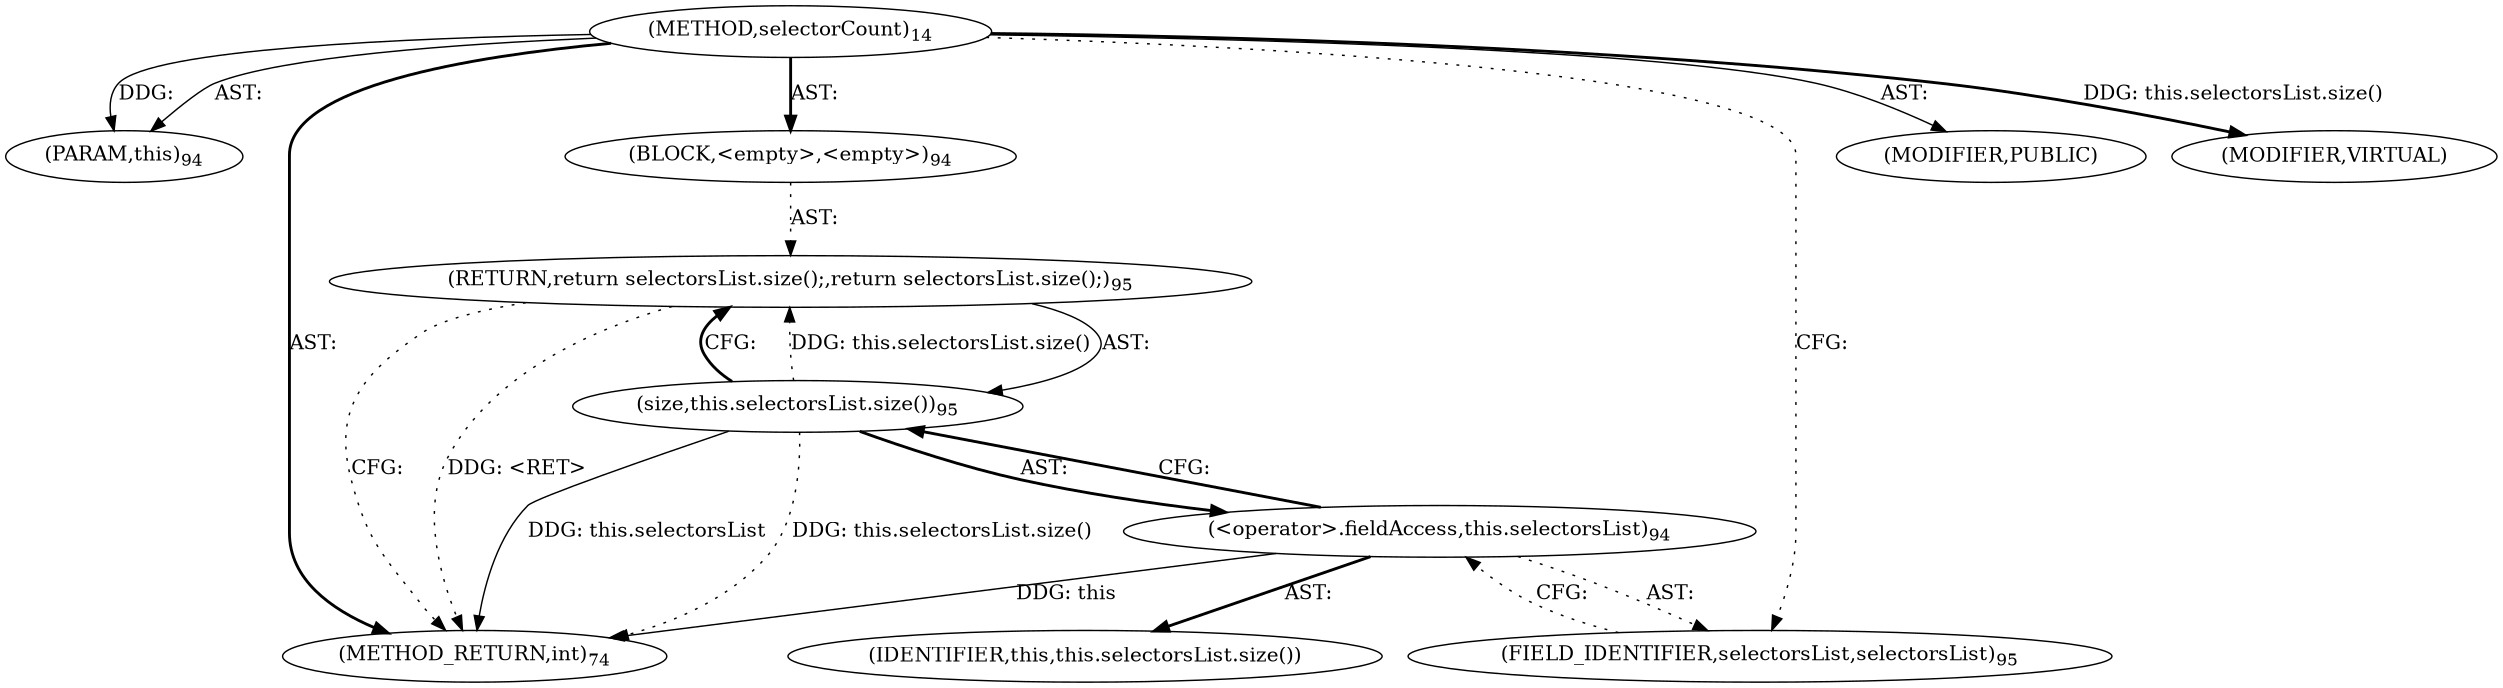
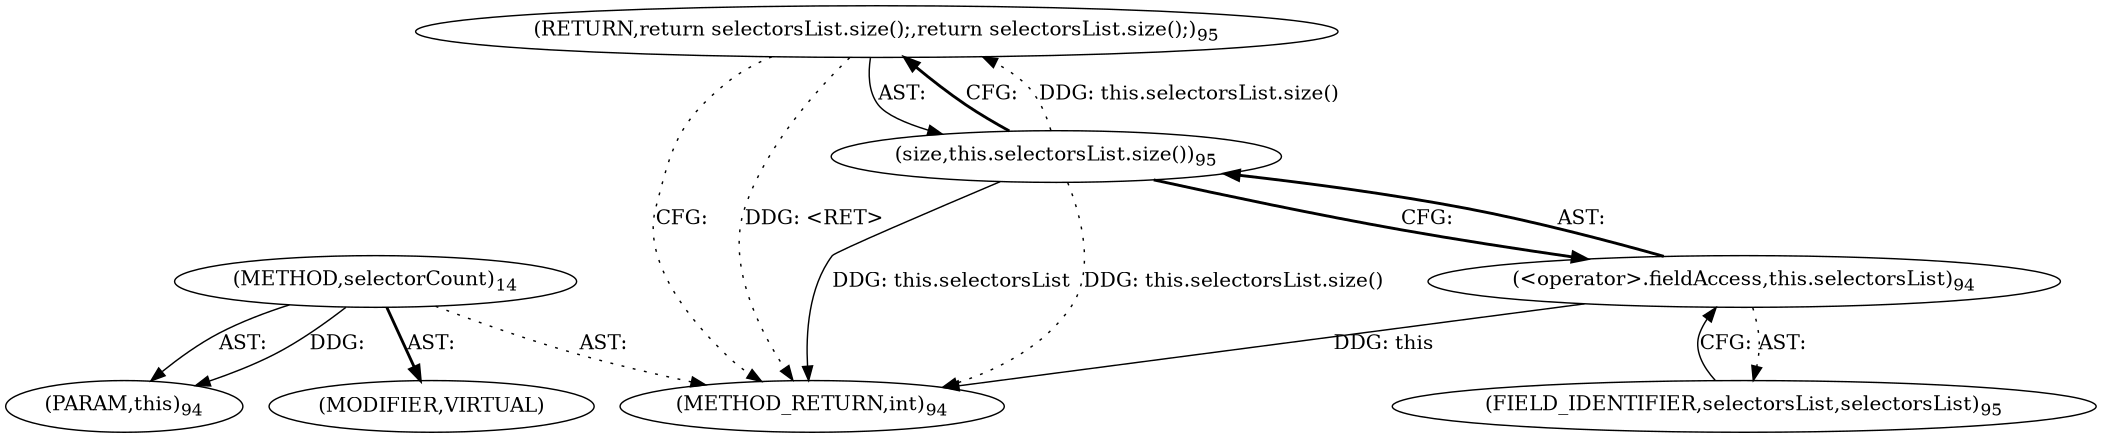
edge "(METHOD,selectorCount)" -> "(FIELD_IDENTIFIER,selectorsList,selectorsList)": removed, label "CFG:"
edge "(METHOD,selectorCount)" -> "(MODIFIER,VIRTUAL)": label "DDG: this.selectorsList.size()" -> "AST: "
node "(BLOCK,<empty>,<empty>)": removed
node "(MODIFIER,PUBLIC)": removed
edge "(METHOD,selectorCount)" -> "(METHOD_RETURN,int)": style bold -> dotted
edge "(size,this.selectorsList.size())" -> "(<operator>.fieldAccess,this.selectorsList)": label "AST: " -> "CFG: "
edge "(<operator>.fieldAccess,this.selectorsList)" -> "(size,this.selectorsList.size())": label "CFG: " -> "AST: "
edge "(FIELD_IDENTIFIER,selectorsList,selectorsList)" -> "(<operator>.fieldAccess,this.selectorsList)": style dotted -> solid
node "(METHOD_RETURN,int)": text "74" -> "94"
node "(IDENTIFIER,this,this.selectorsList.size())": removed
